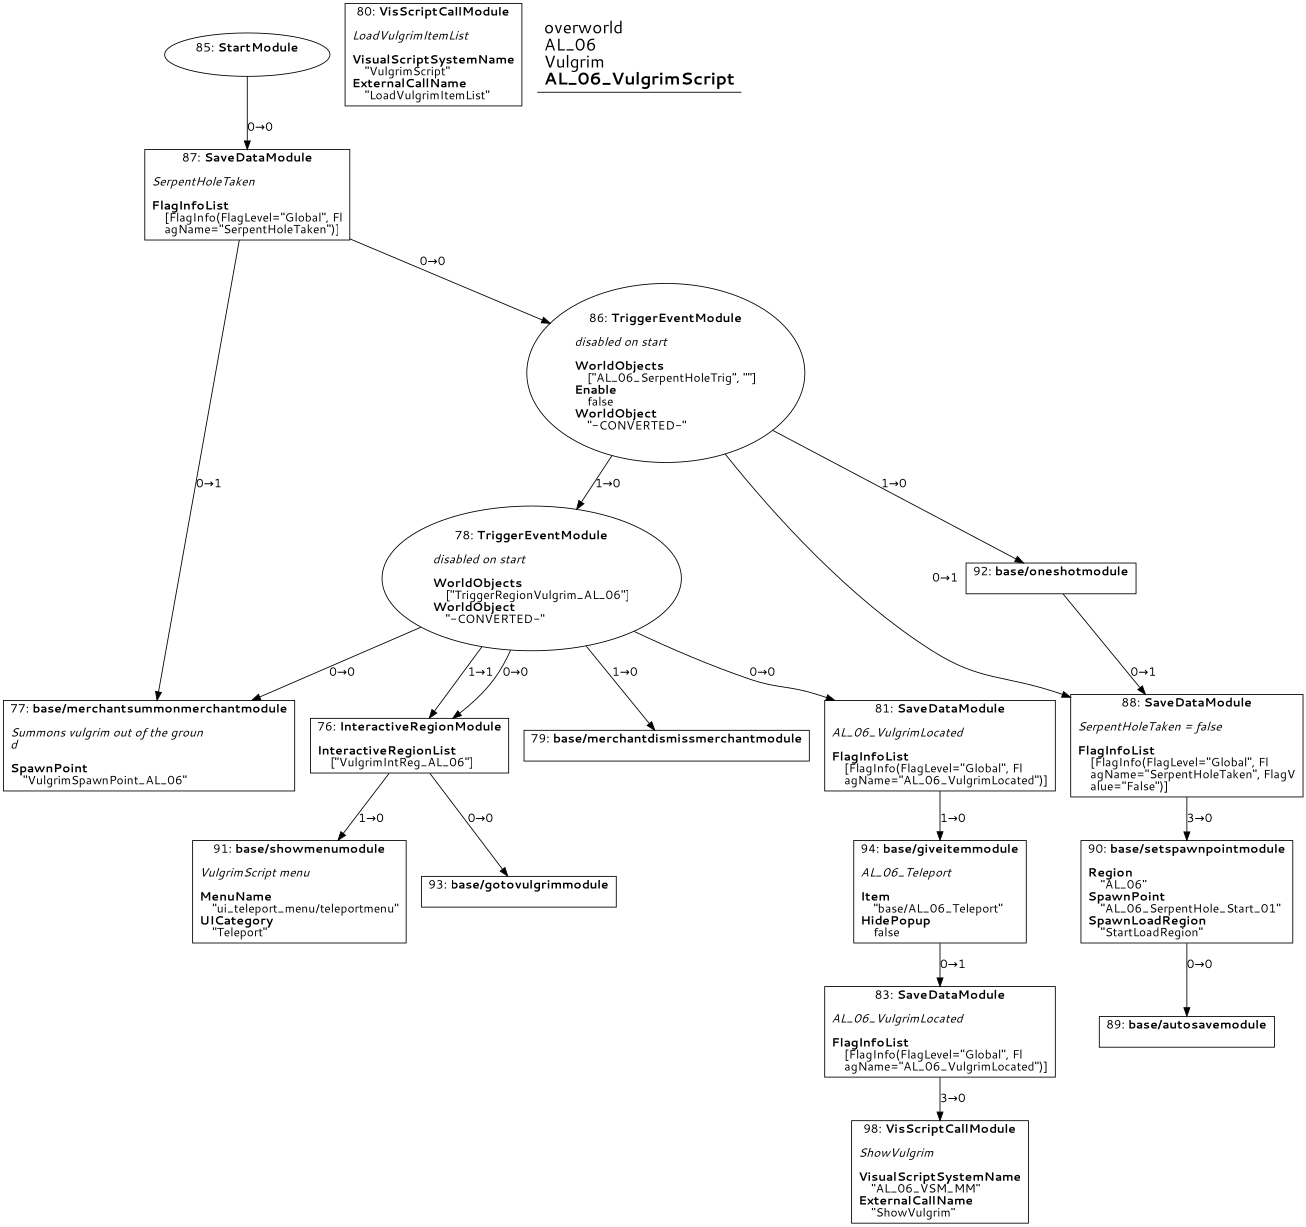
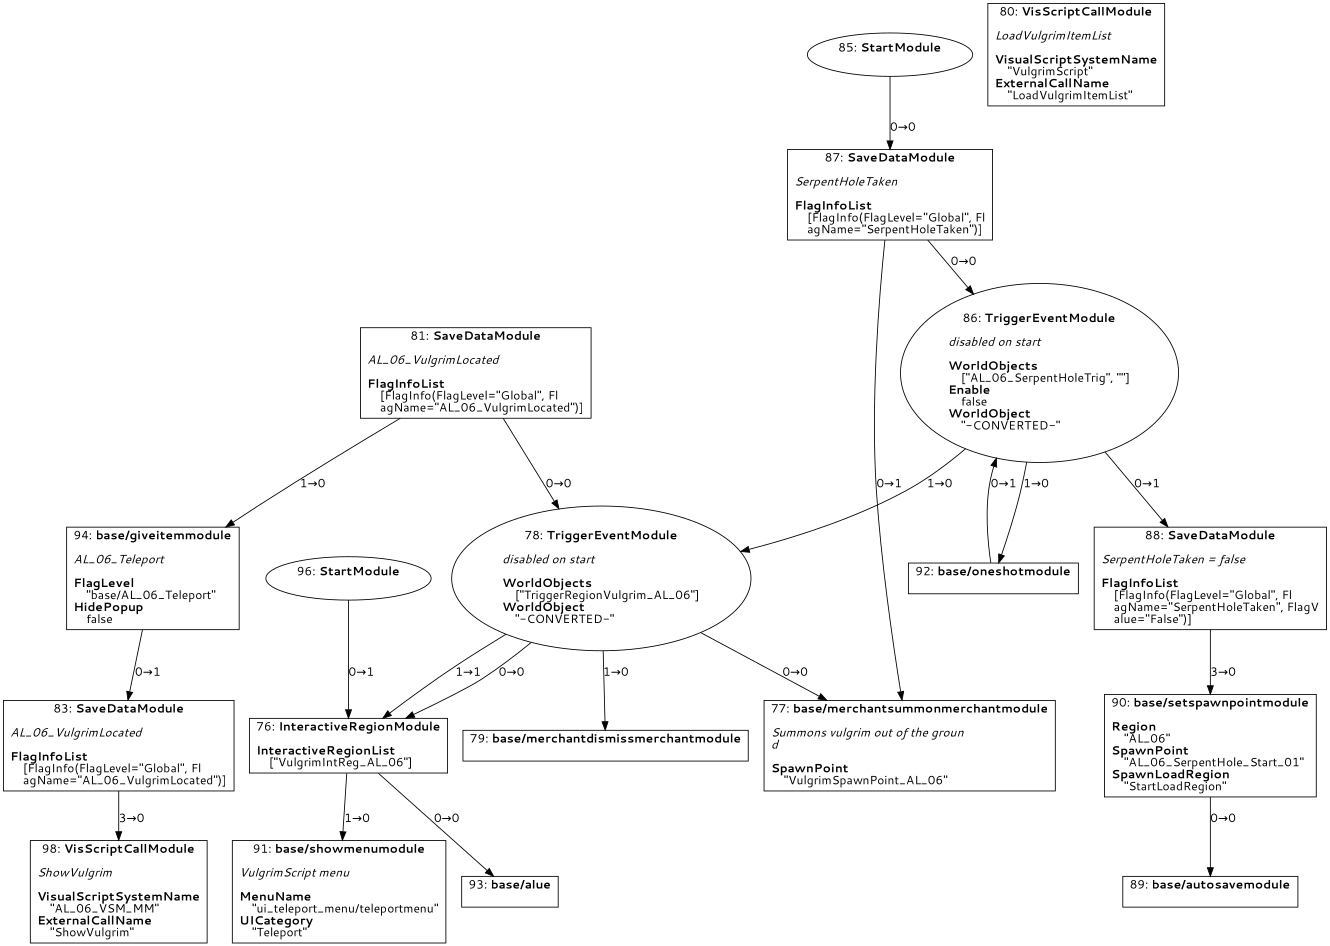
node "overworld": removed
node "96:": added
edge "92:" -> "88:": now "92:" -> "86:"
edge "78:" -> "81:": reversed
node "93:": text "base/gotovulgrimmodule" -> "base/alue"
node "94:": text "Item" -> "FlagLevel"
